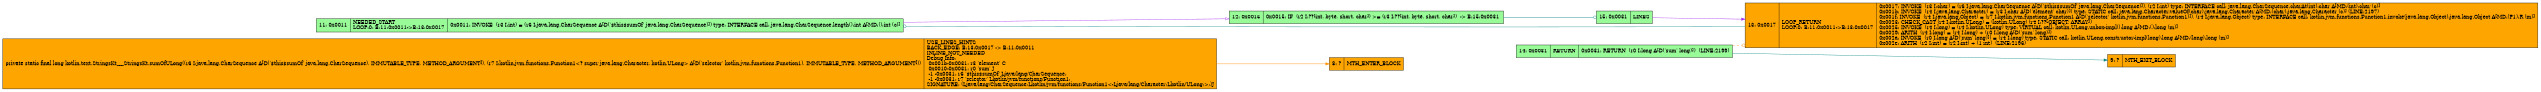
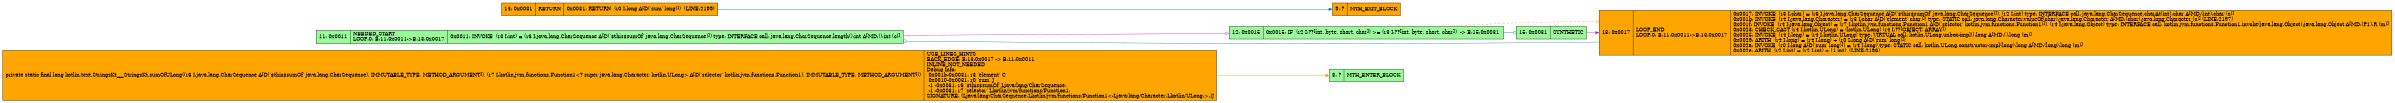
node "15: 0x0031": text "LINES" -> "SYNTHETIC"
node "13: 0x0017": text "LOOP_RETURN" -> "LOOP_END"
edge "14: 0x0031" -> "13: 0x0017": now "12: 0x0015" -> "13: 0x0017"
node "14: 0x0031": fillcolor palegreen -> orange
node "8: ?": fillcolor orange -> palegreen
